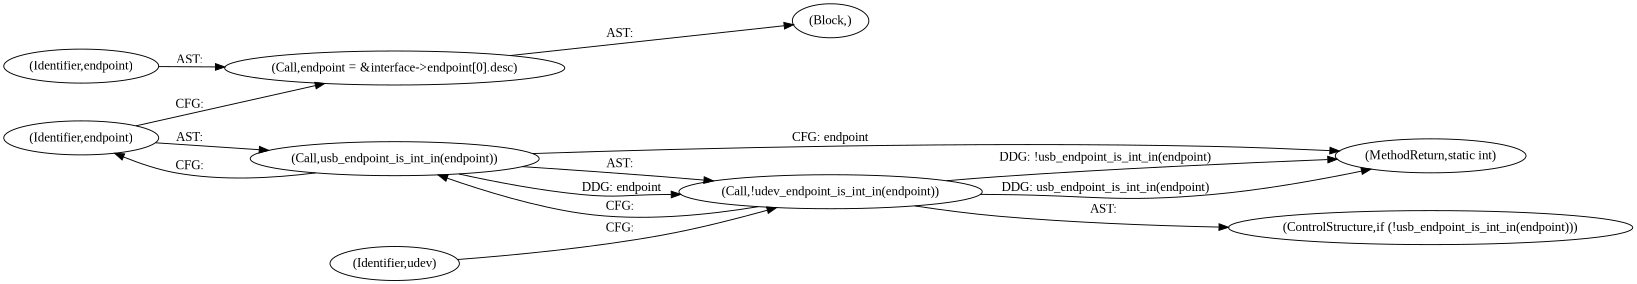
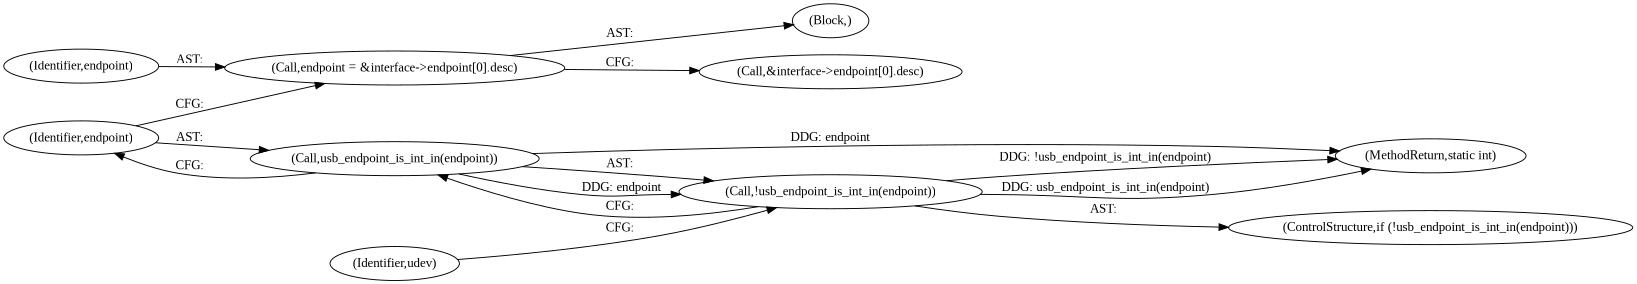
node "(Call,&interface->endpoint[0].desc)": added
edge "(Call,usb_endpoint_is_int_in(endpoint))" -> "(MethodReturn,static int)": label "CFG: endpoint" -> "DDG: endpoint"
node "(Call,!udev_endpoint_is_int_in(endpoint))": label "(Call,!udev_endpoint_is_int_in(endpoint))" -> "(Call,!usb_endpoint_is_int_in(endpoint))"
